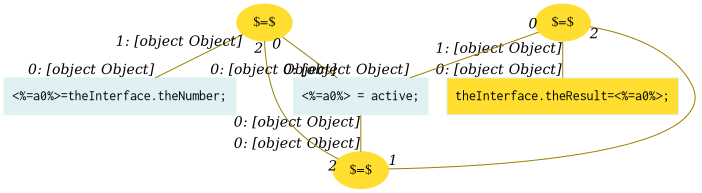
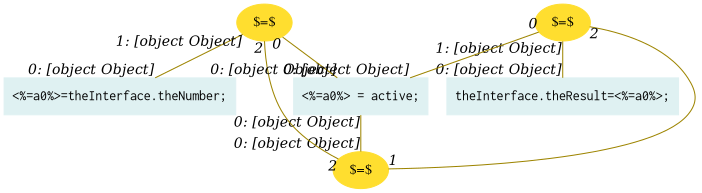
node "theInterface.theResult=<%=a0%>;": fillcolor #ffde2f -> #dff1f2
